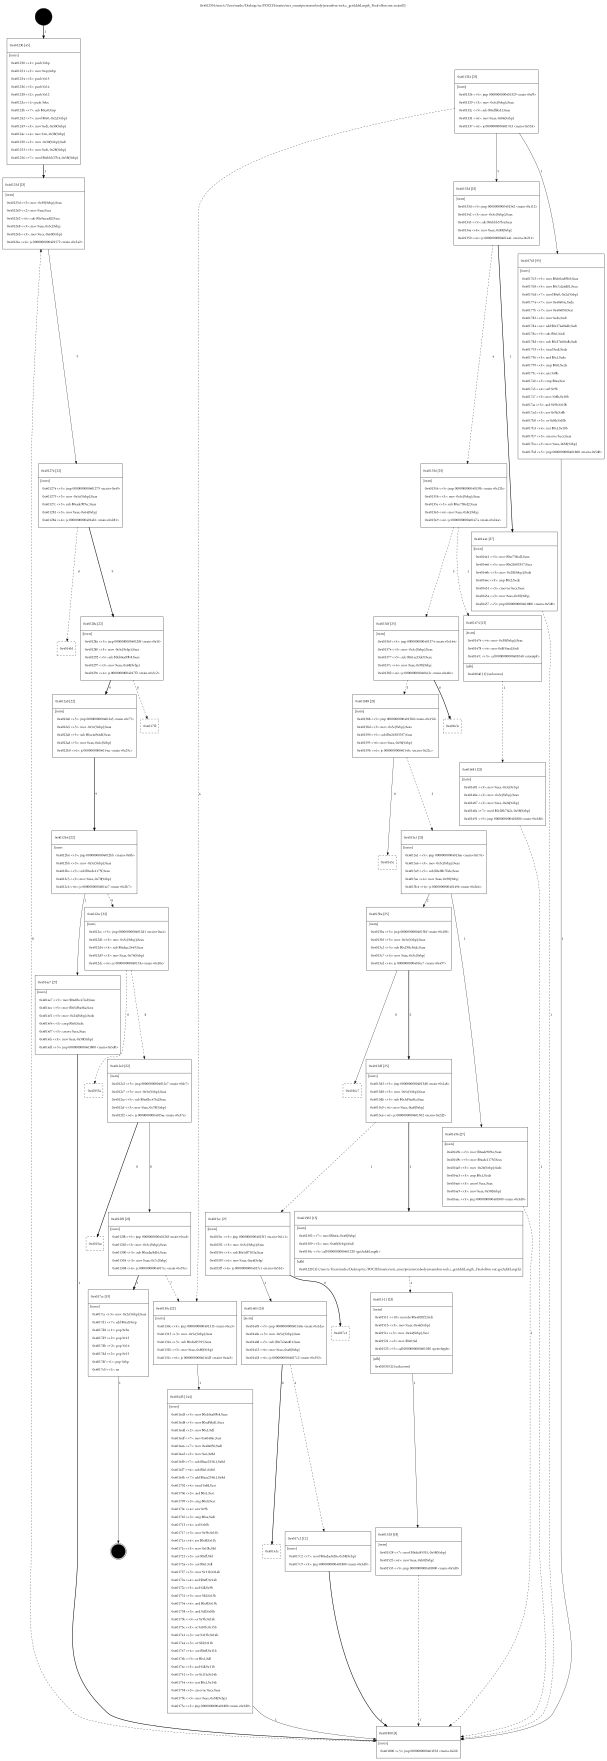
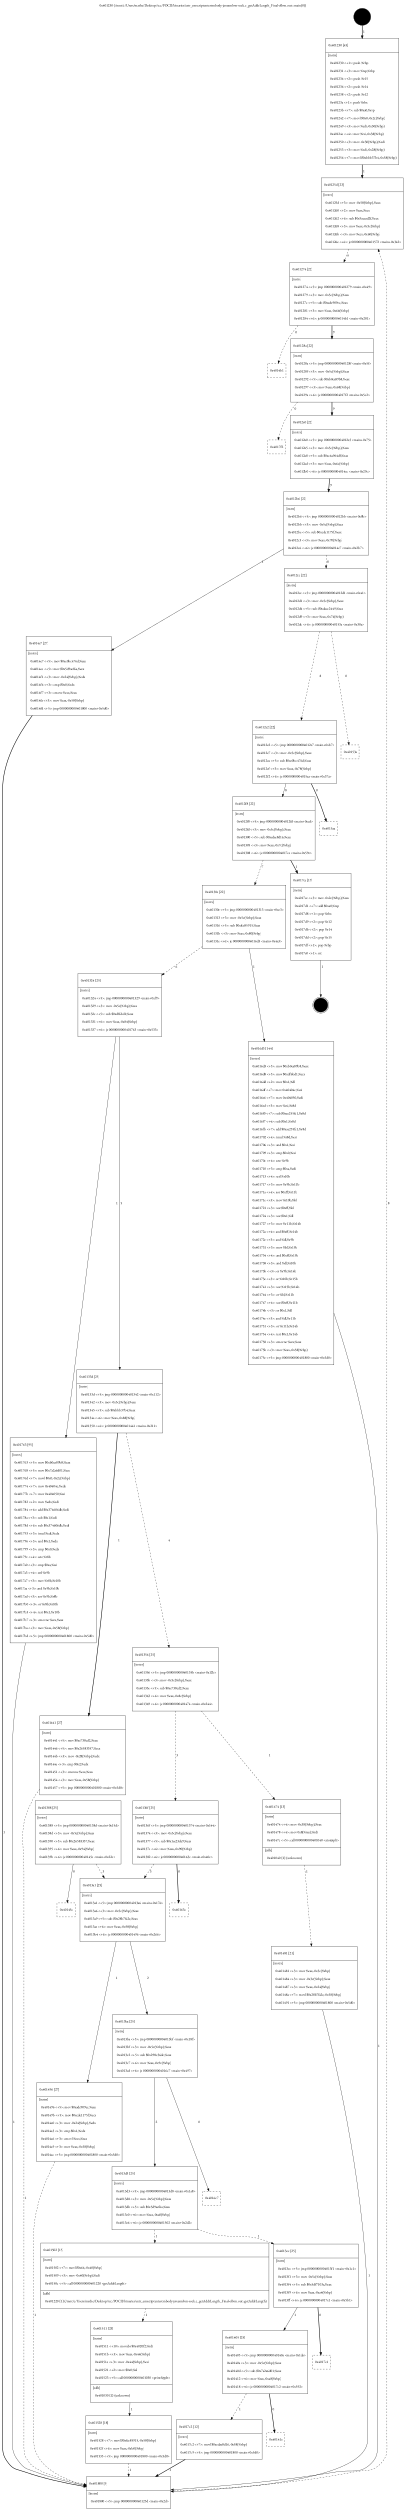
edge "0x40125d [23]" -> "0x401274 [22]": style solid -> dashed
edge "0x401324 [25]" -> "0x40130e [22]": reversed
edge "0x40136f [25]" -> "0x401388 [25]": now "0x40136f [25]" -> "0x4013a1 [25]"
edge "0x4013ba [25]" -> "0x4013d3 [25]": style bold -> solid
edge "0x4013d3 [25]" -> "0x401502 [15]": style bold -> dashed
edge "0x401481 [21]" -> "0x401800 [5]": style dashed -> solid
